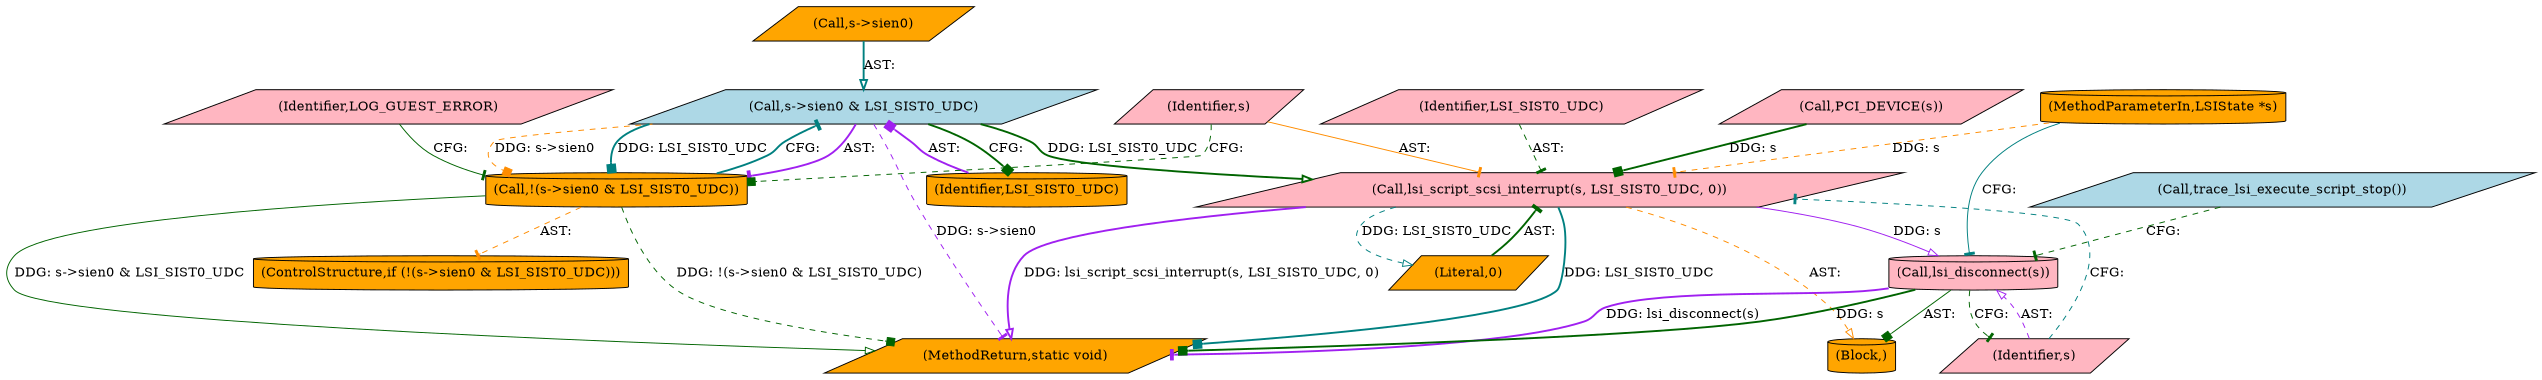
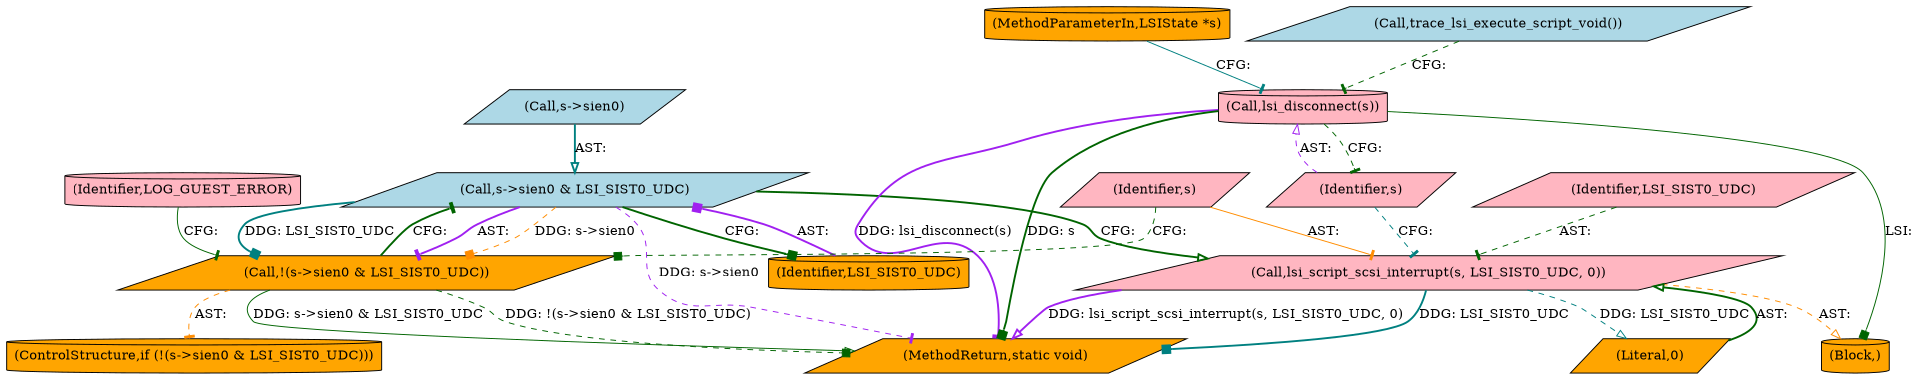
node "(Call,s->sien0)": fillcolor orange -> lightblue
node "(Identifier,LOG_GUEST_ERROR)": shape parallelogram -> cylinder
node "(Call,PCI_DEVICE(s))": removed
edge "(MethodParameterIn,LSIState *s)" -> "(Call,lsi_script_scsi_interrupt(s, LSI_SIST0_UDC, 0))": removed, label "DDG: s"
edge "(Call,s->sien0 & LSI_SIST0_UDC)" -> "(Call,lsi_script_scsi_interrupt(s, LSI_SIST0_UDC, 0))": label "DDG: LSI_SIST0_UDC" -> "CFG: "
edge "(Call,!(s->sien0 & LSI_SIST0_UDC))" -> "(Call,s->sien0 & LSI_SIST0_UDC)": color teal -> darkgreen
node "(Call,!(s->sien0 & LSI_SIST0_UDC))": shape cylinder -> parallelogram
node "(Call,trace_lsi_execute_script_stop())": label "(Call,trace_lsi_execute_script_stop())" -> "(Call,trace_lsi_execute_script_void())"
edge "(Call,lsi_script_scsi_interrupt(s, LSI_SIST0_UDC, 0))" -> "(Call,lsi_disconnect(s))": removed, label "DDG: s"
edge "(Literal,0)" -> "(Call,lsi_script_scsi_interrupt(s, LSI_SIST0_UDC, 0))": arrowhead tee -> onormal
edge "(Call,lsi_disconnect(s))" -> "(Block,)": label "AST: " -> "LSI: "
